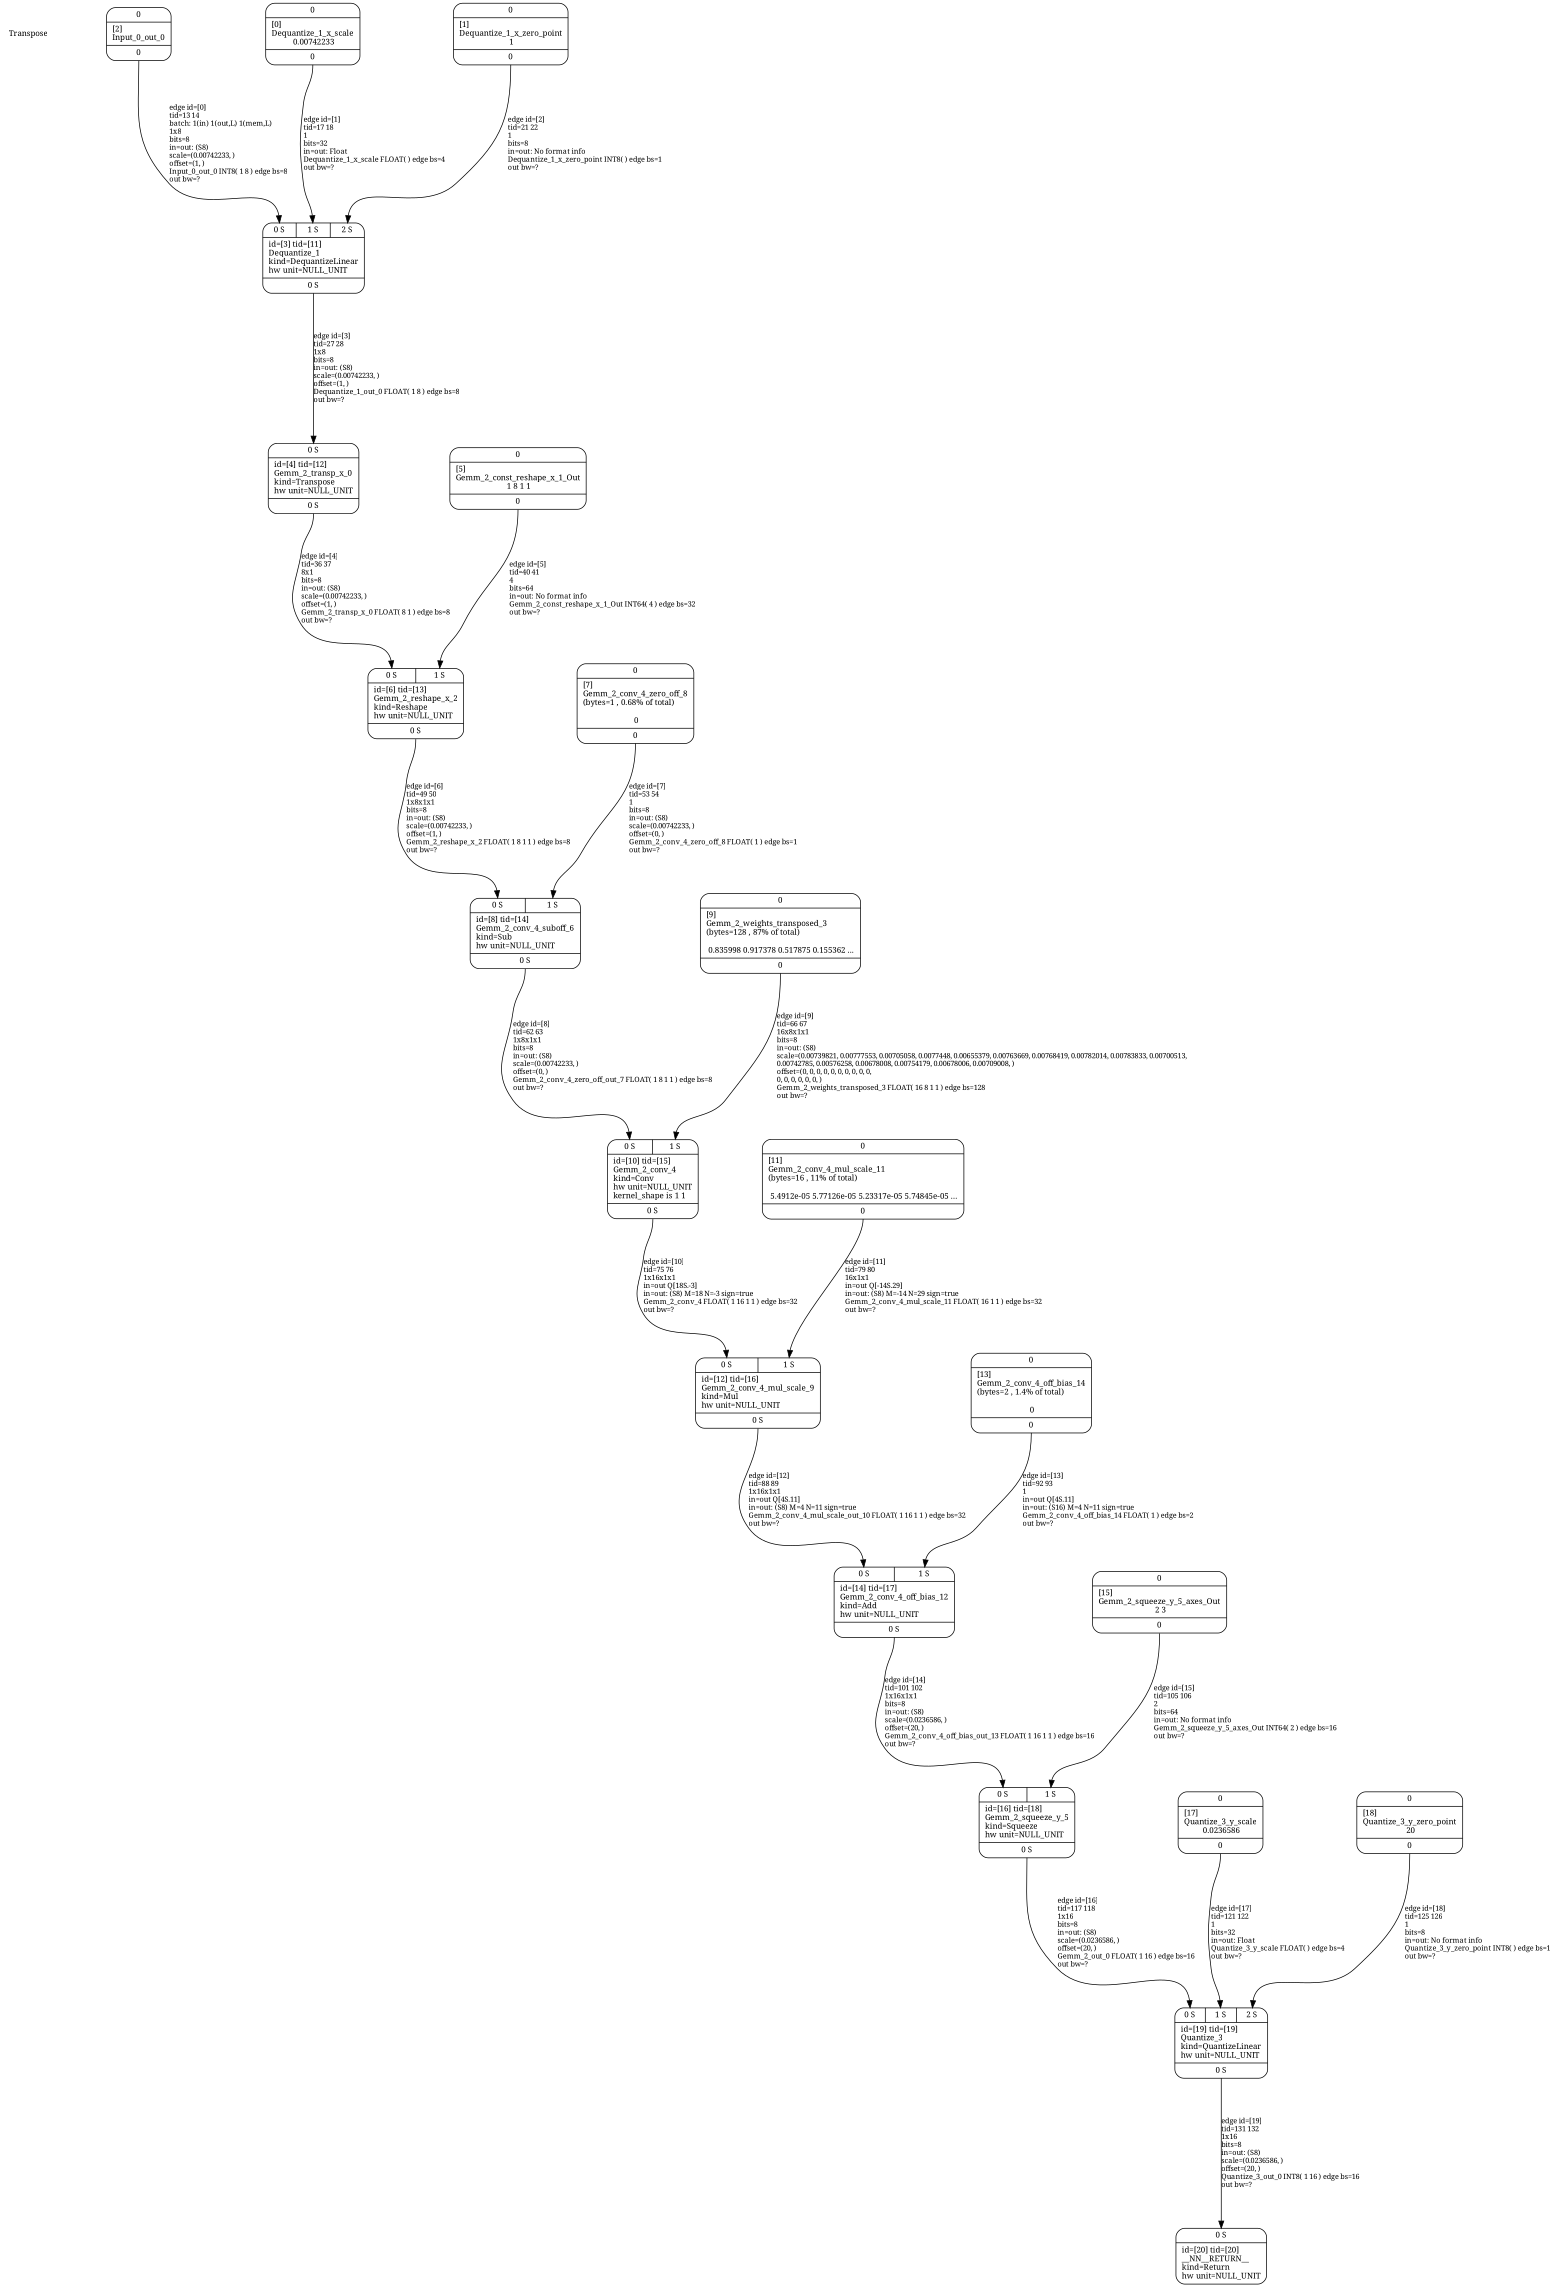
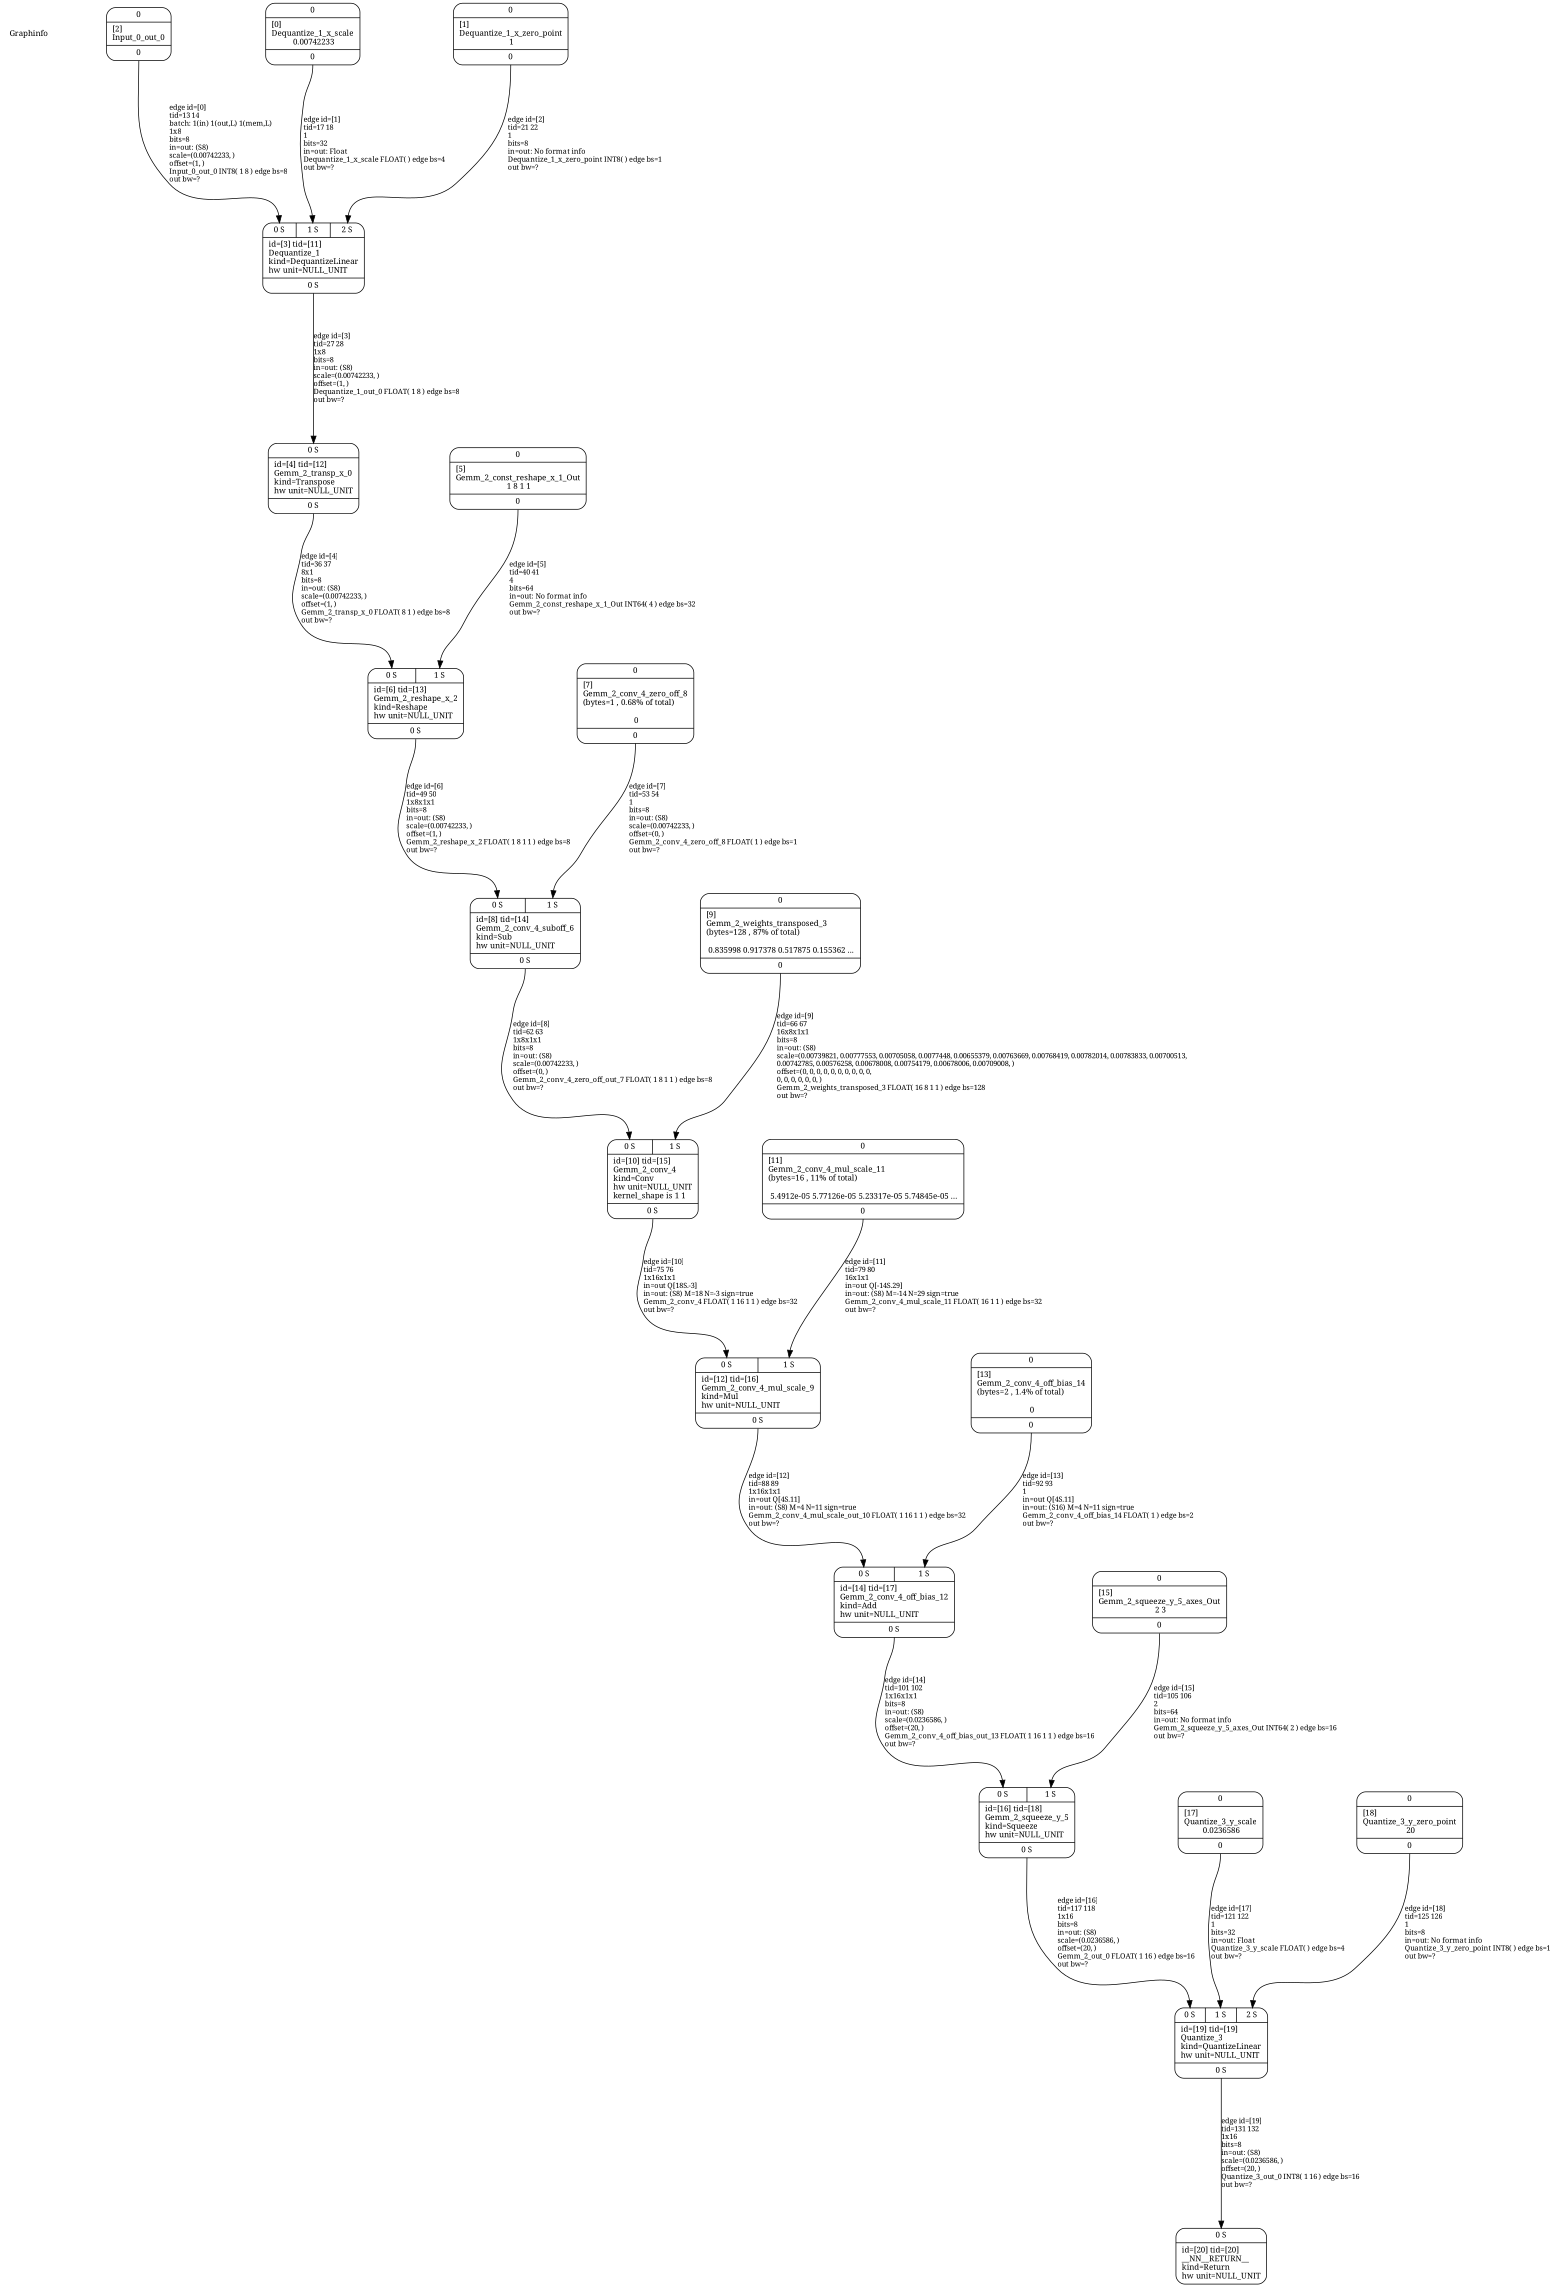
node "Transpose": label "Transpose" -> "Graphinfo"
